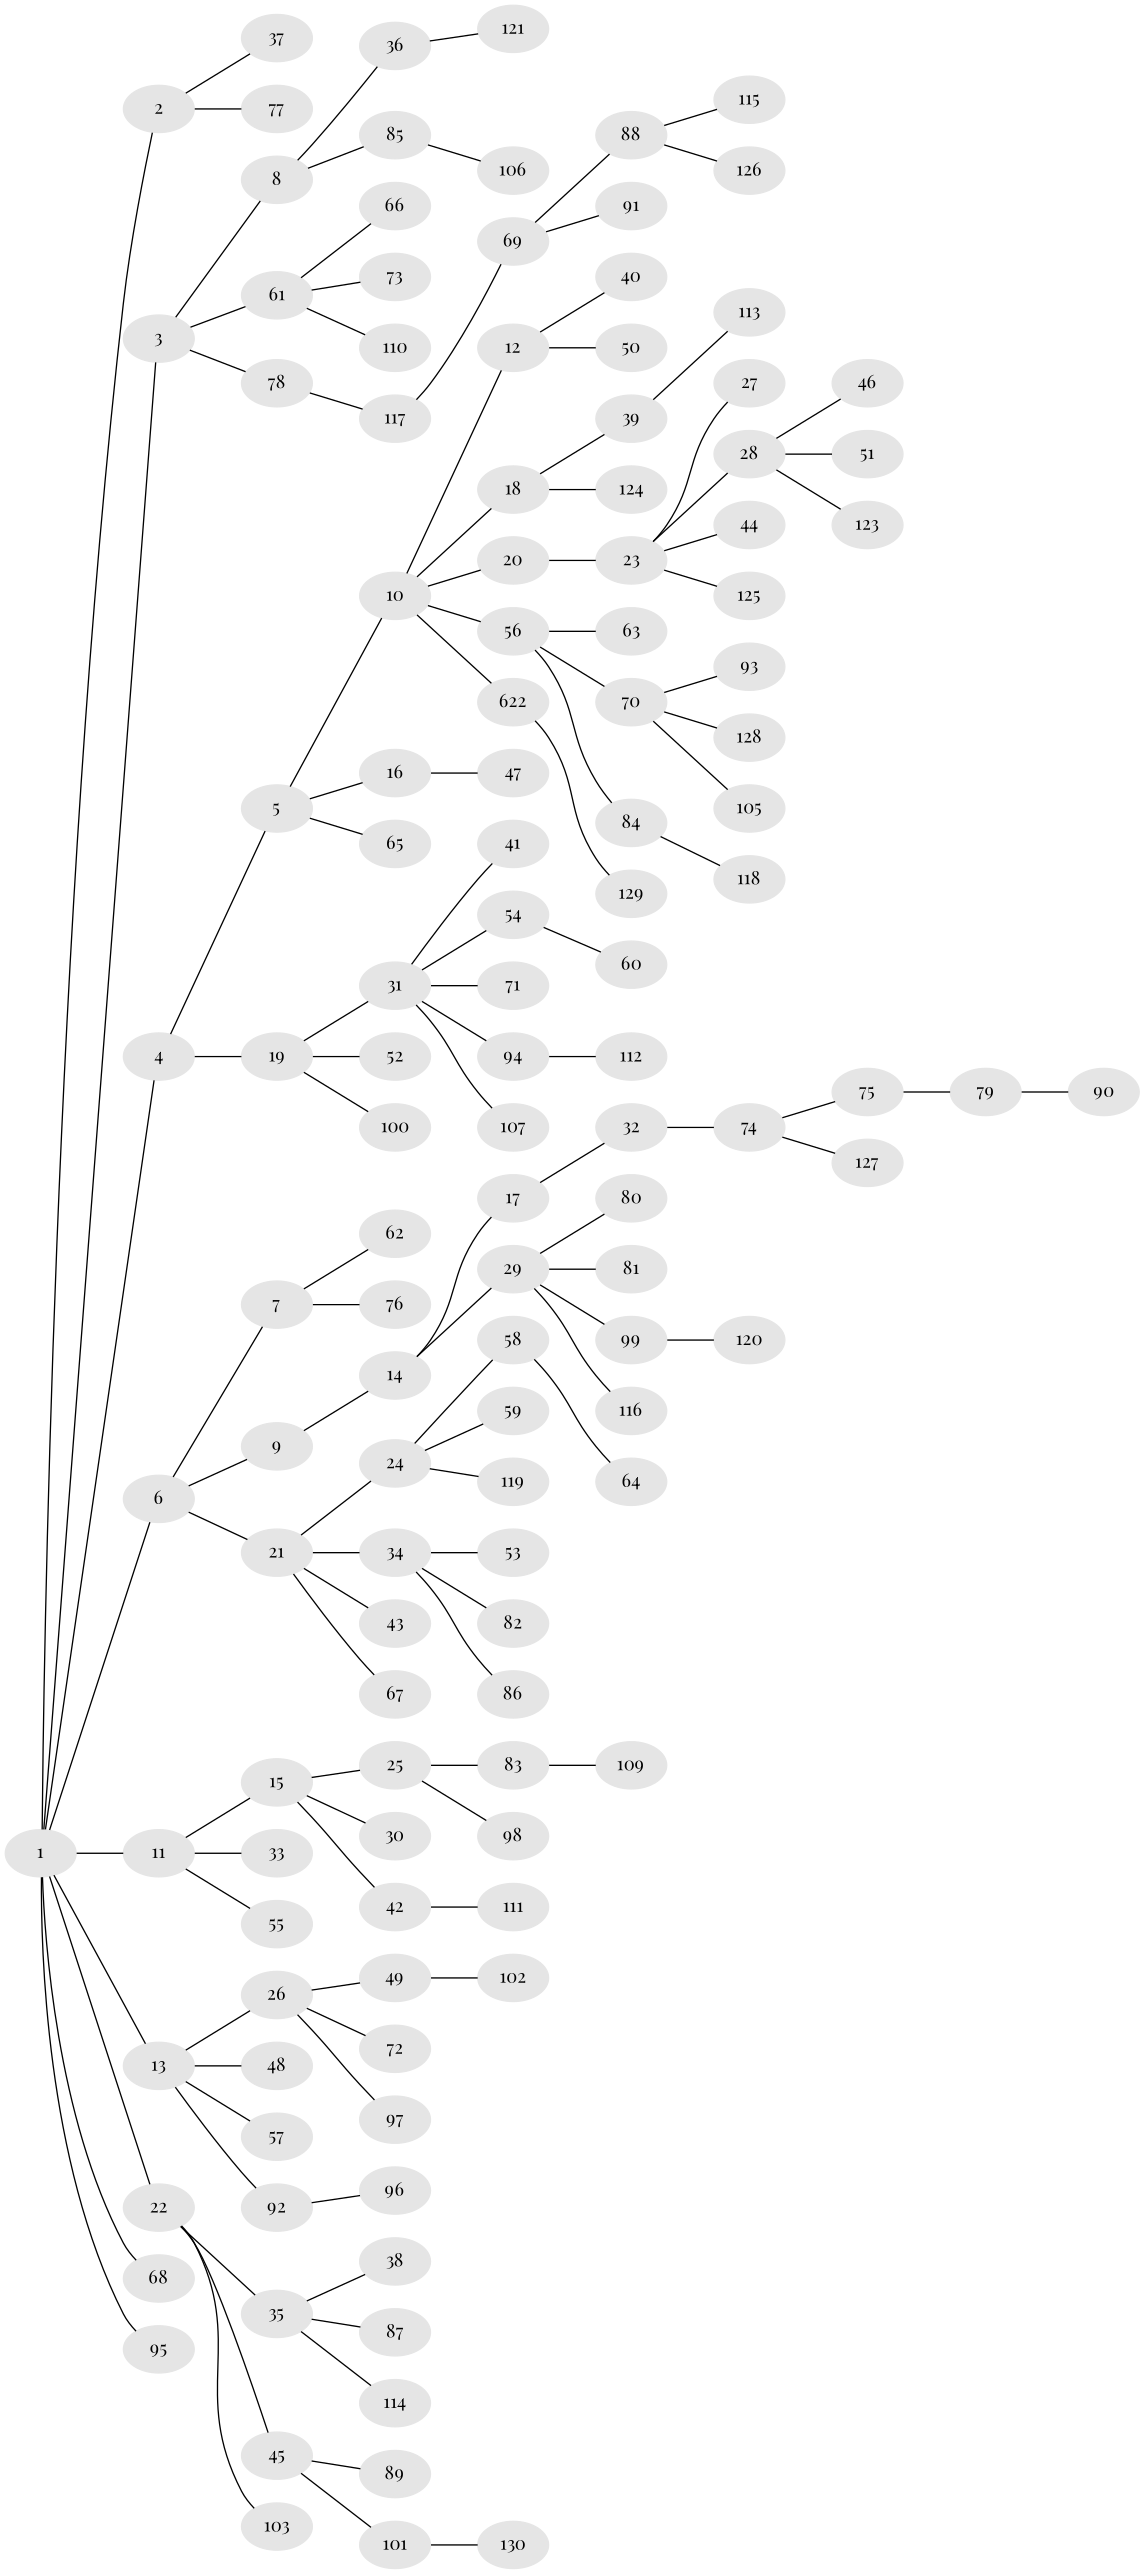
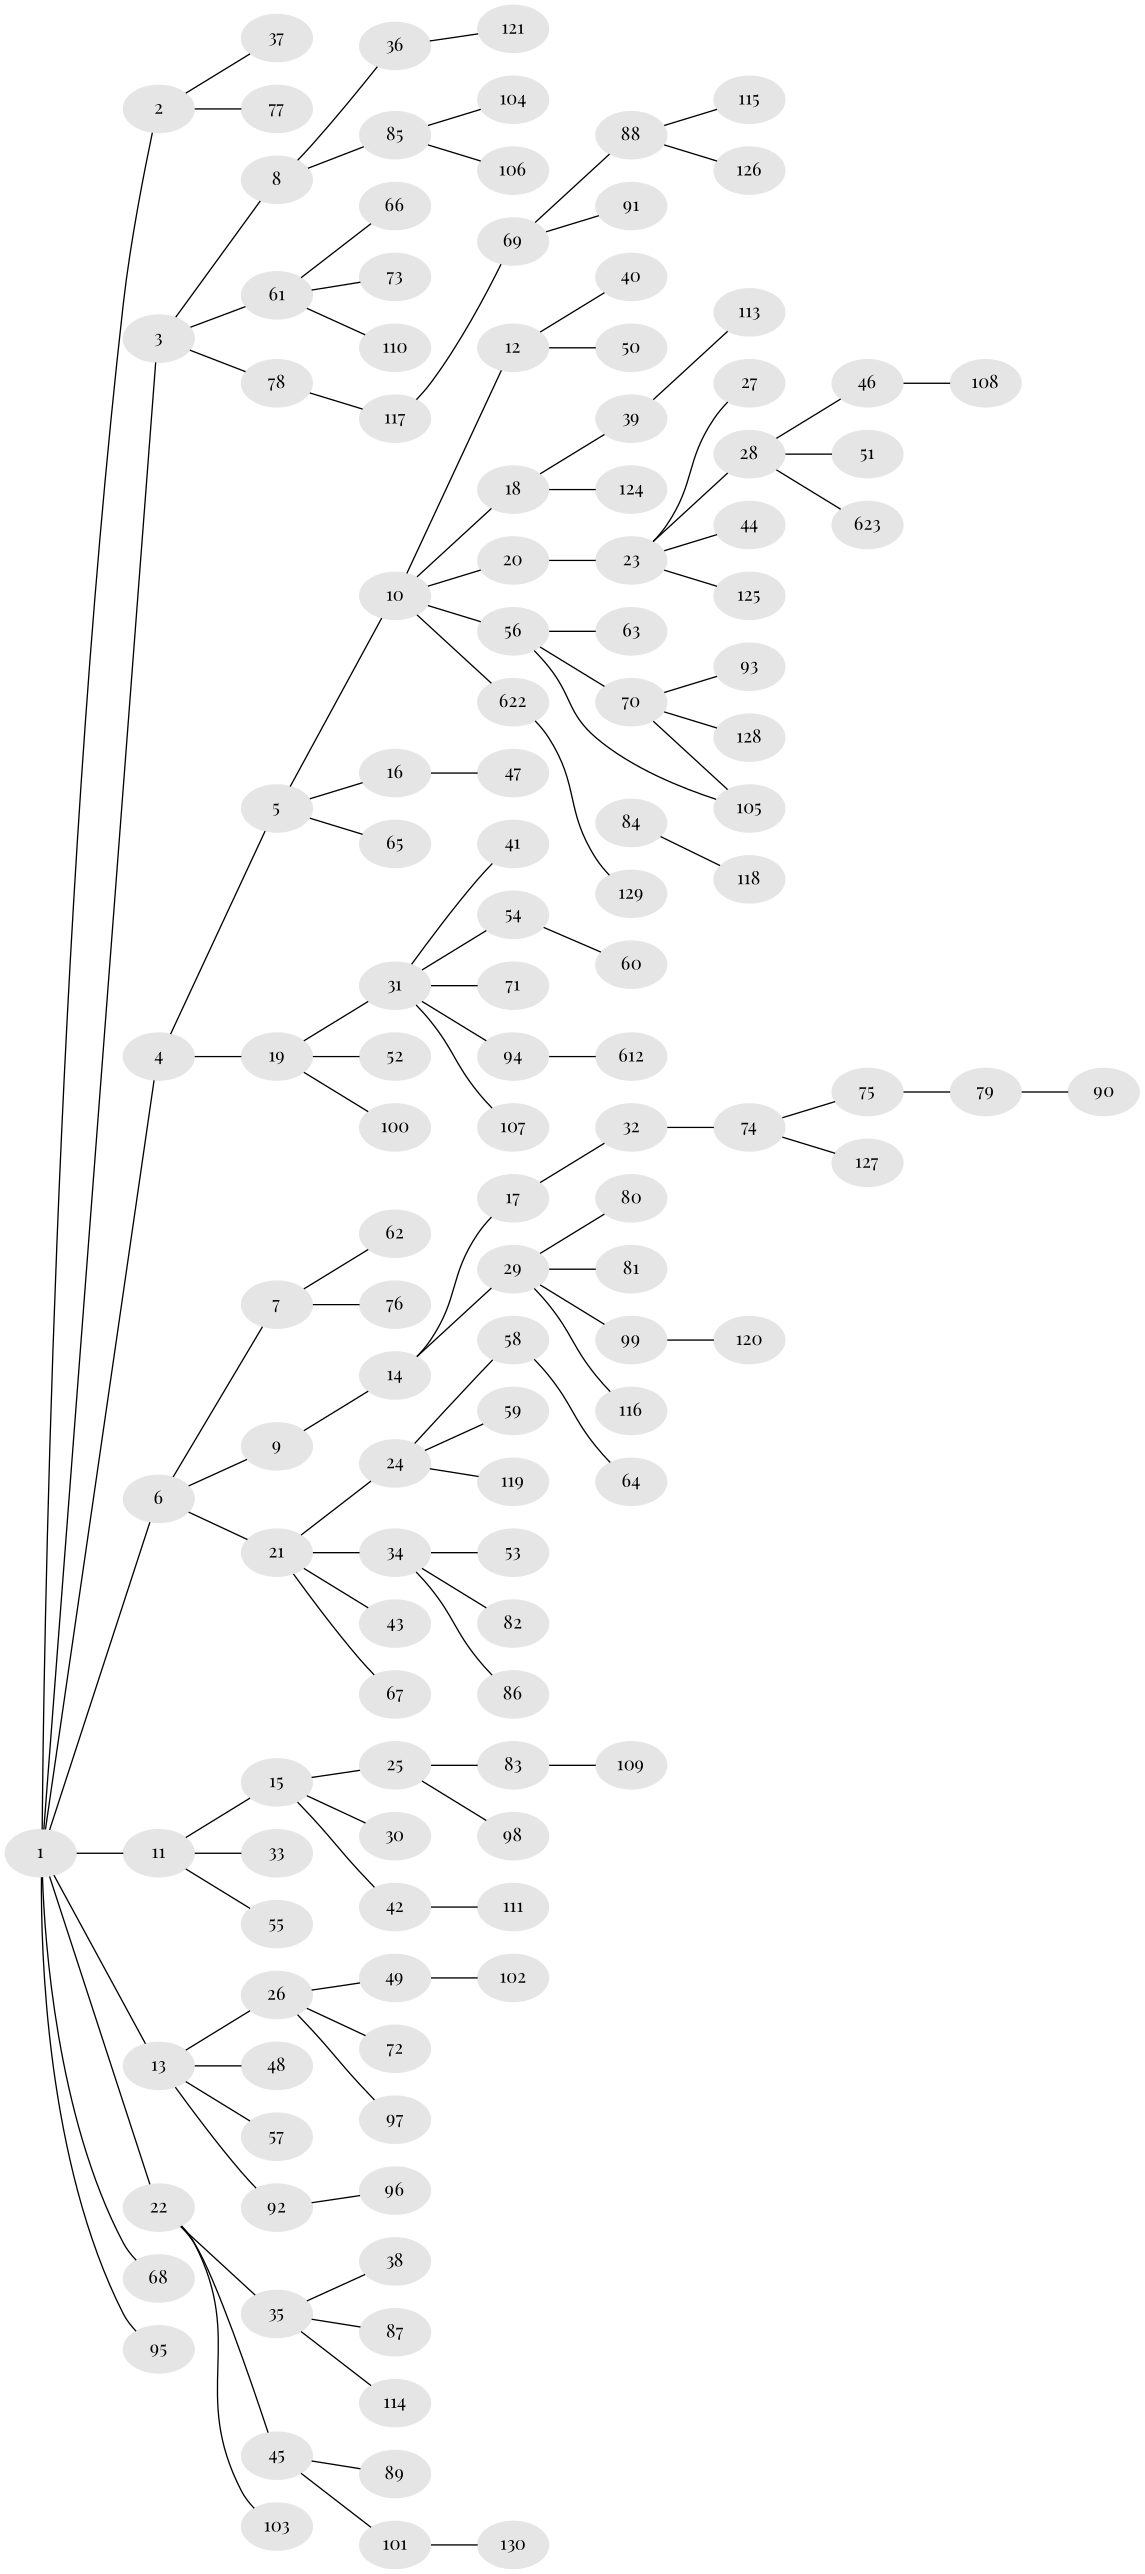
node "104": added
node "108": added
node "123": label "123" -> "623"
edge "56" -- "84": now "56" -- "105"
node "112": label "112" -> "612"
